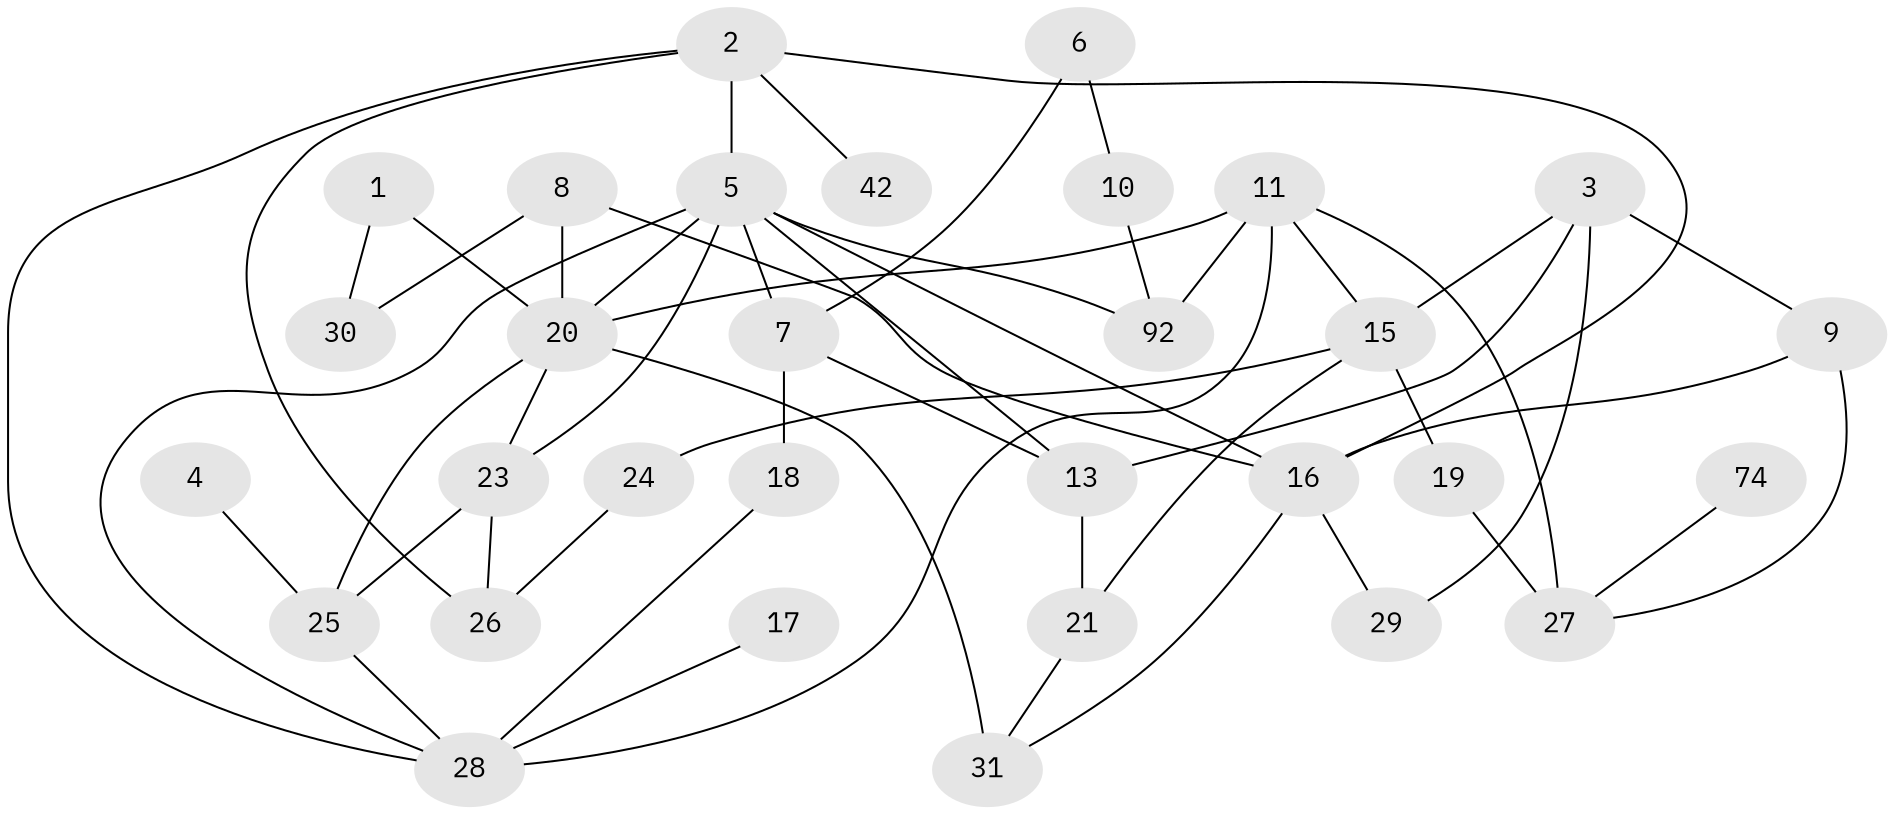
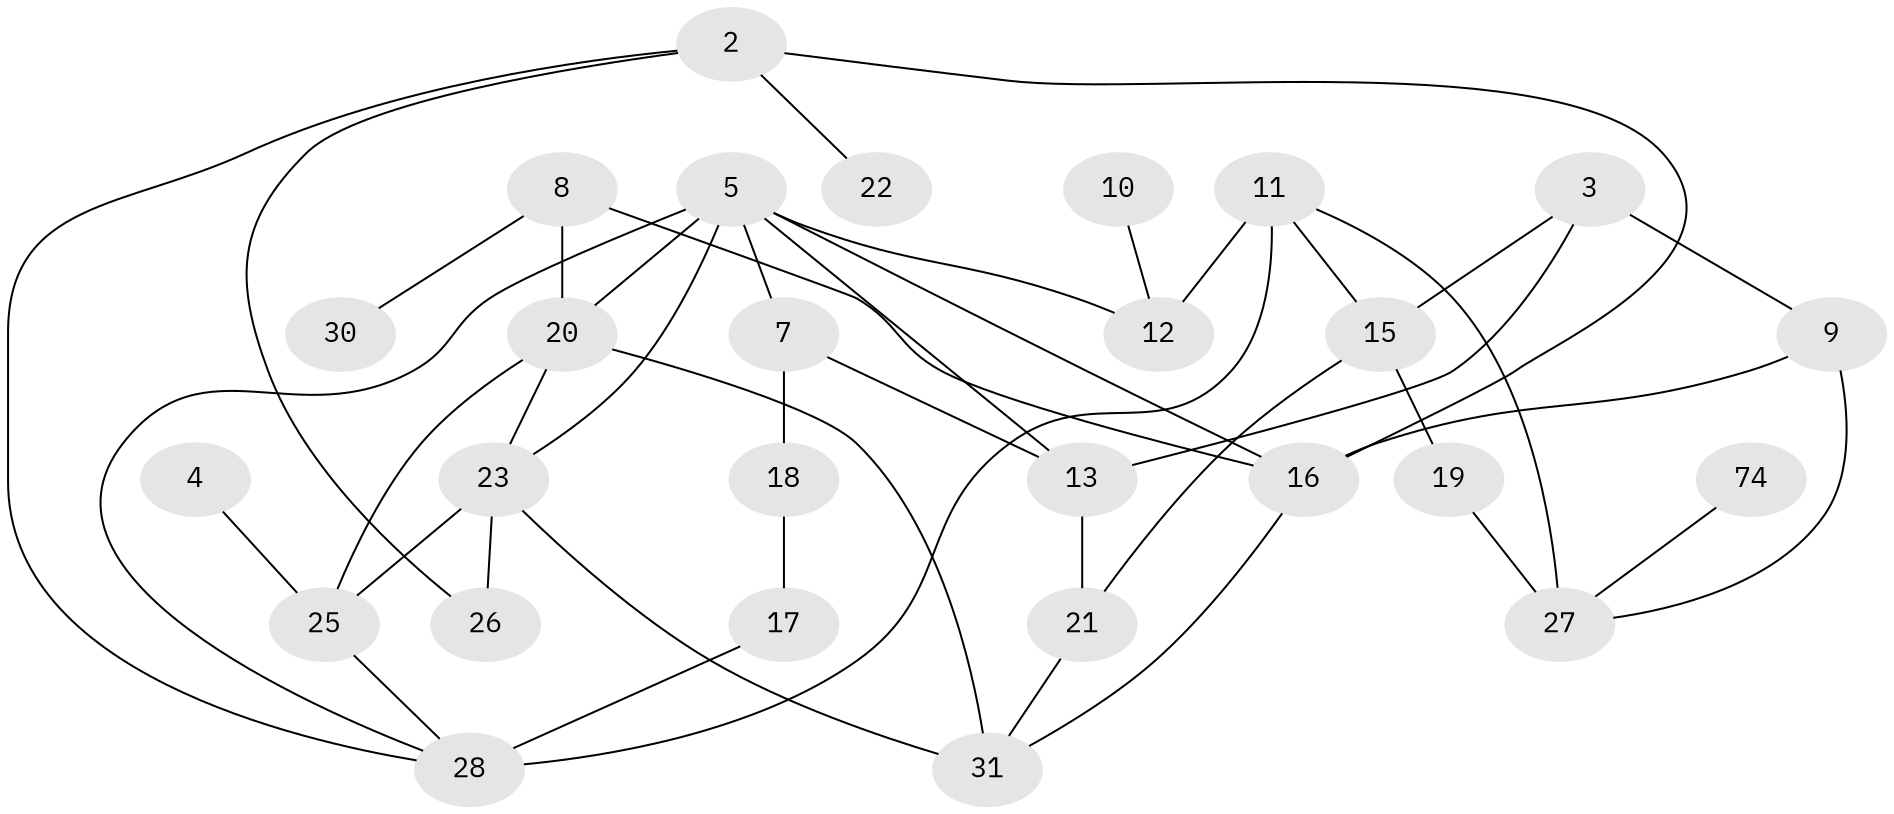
node "6": removed
edge "2" -- "5": removed
node "1": removed
node "42": label "42" -> "22"
edge "11" -- "20": removed
node "92": label "92" -> "12"
node "24": removed
edge "18" -- "28": now "18" -- "17"
node "29": removed
edge "23" -- "31": added
